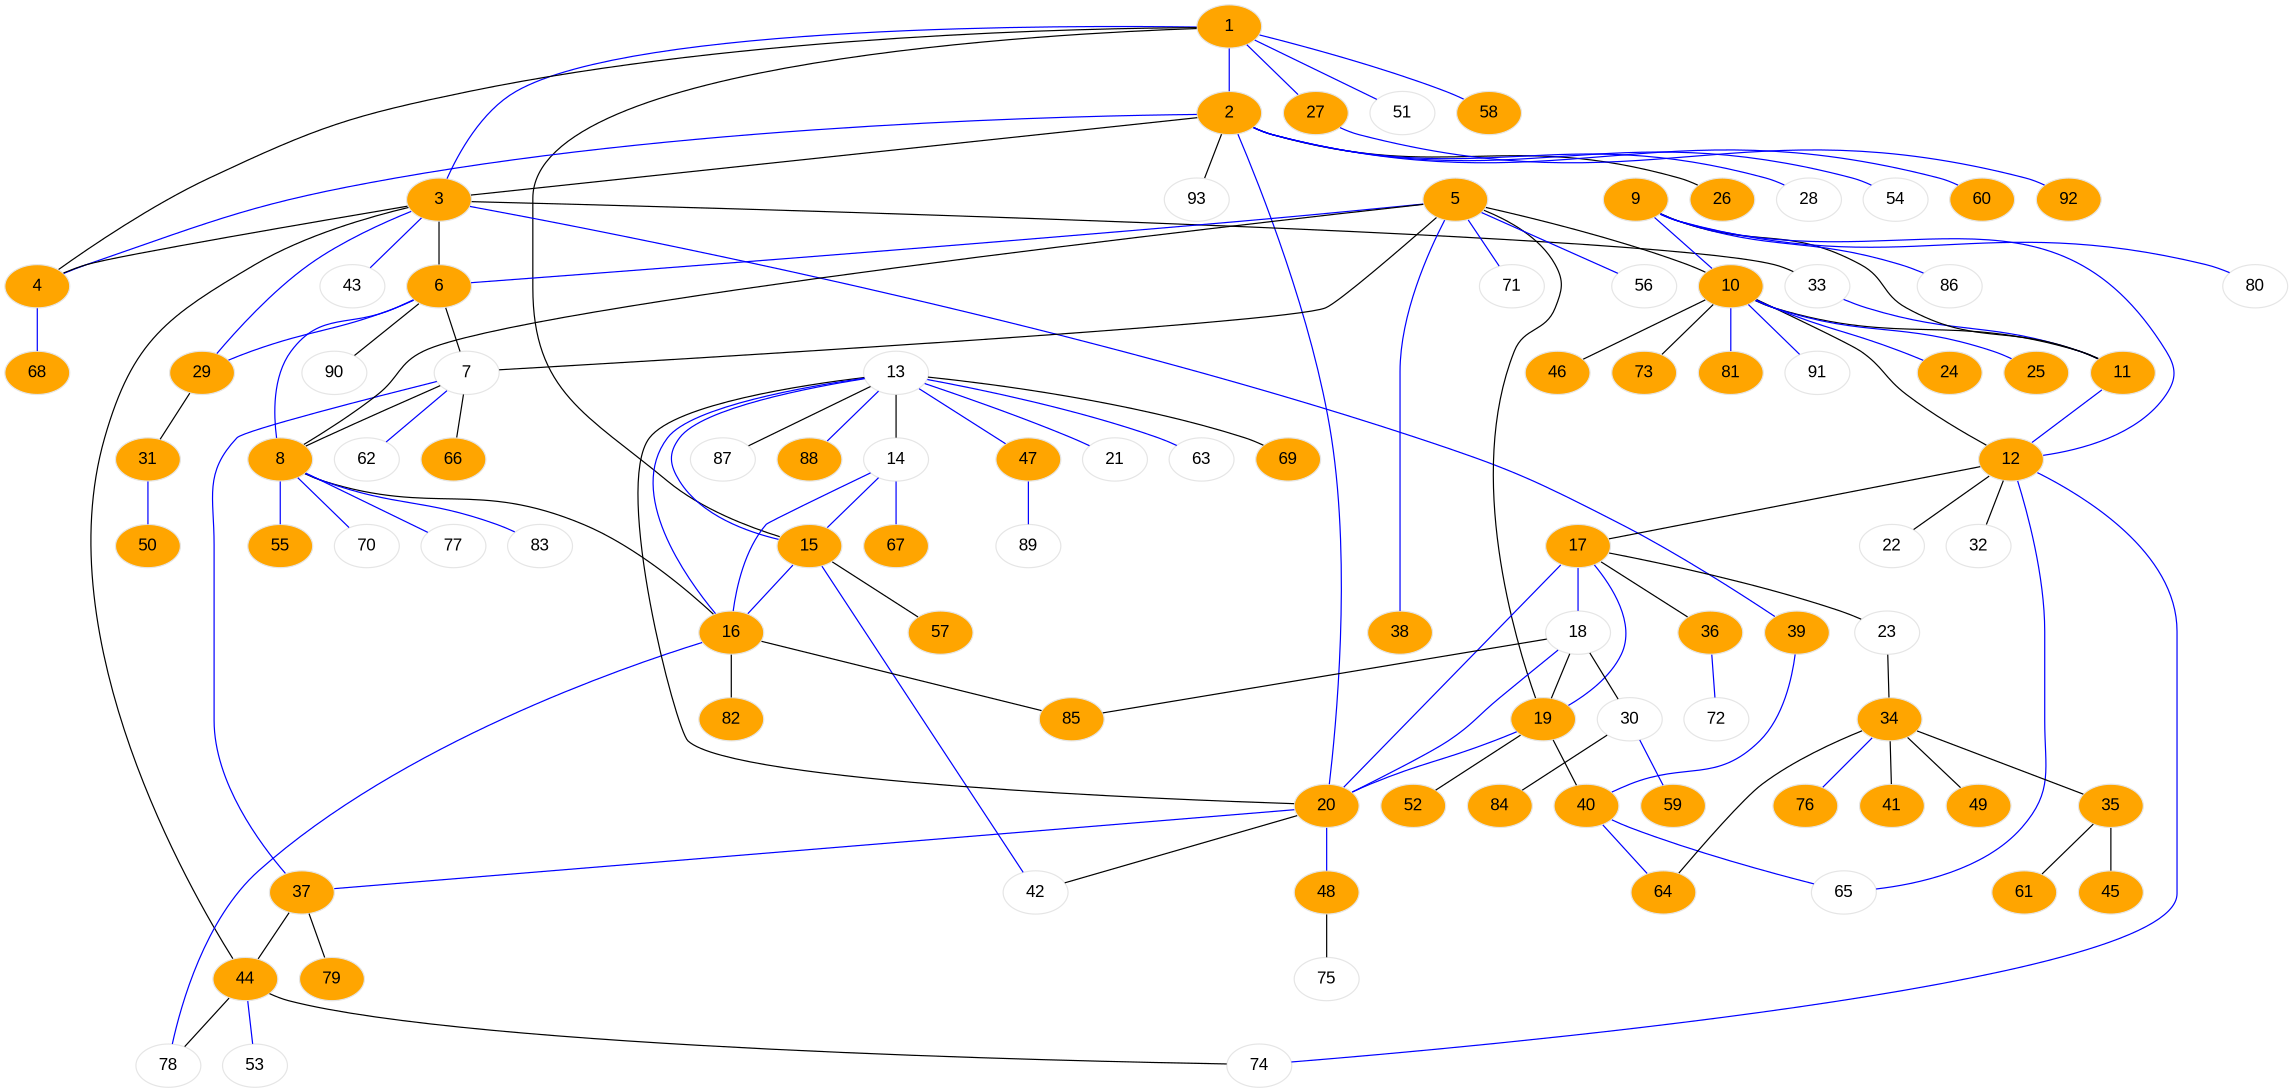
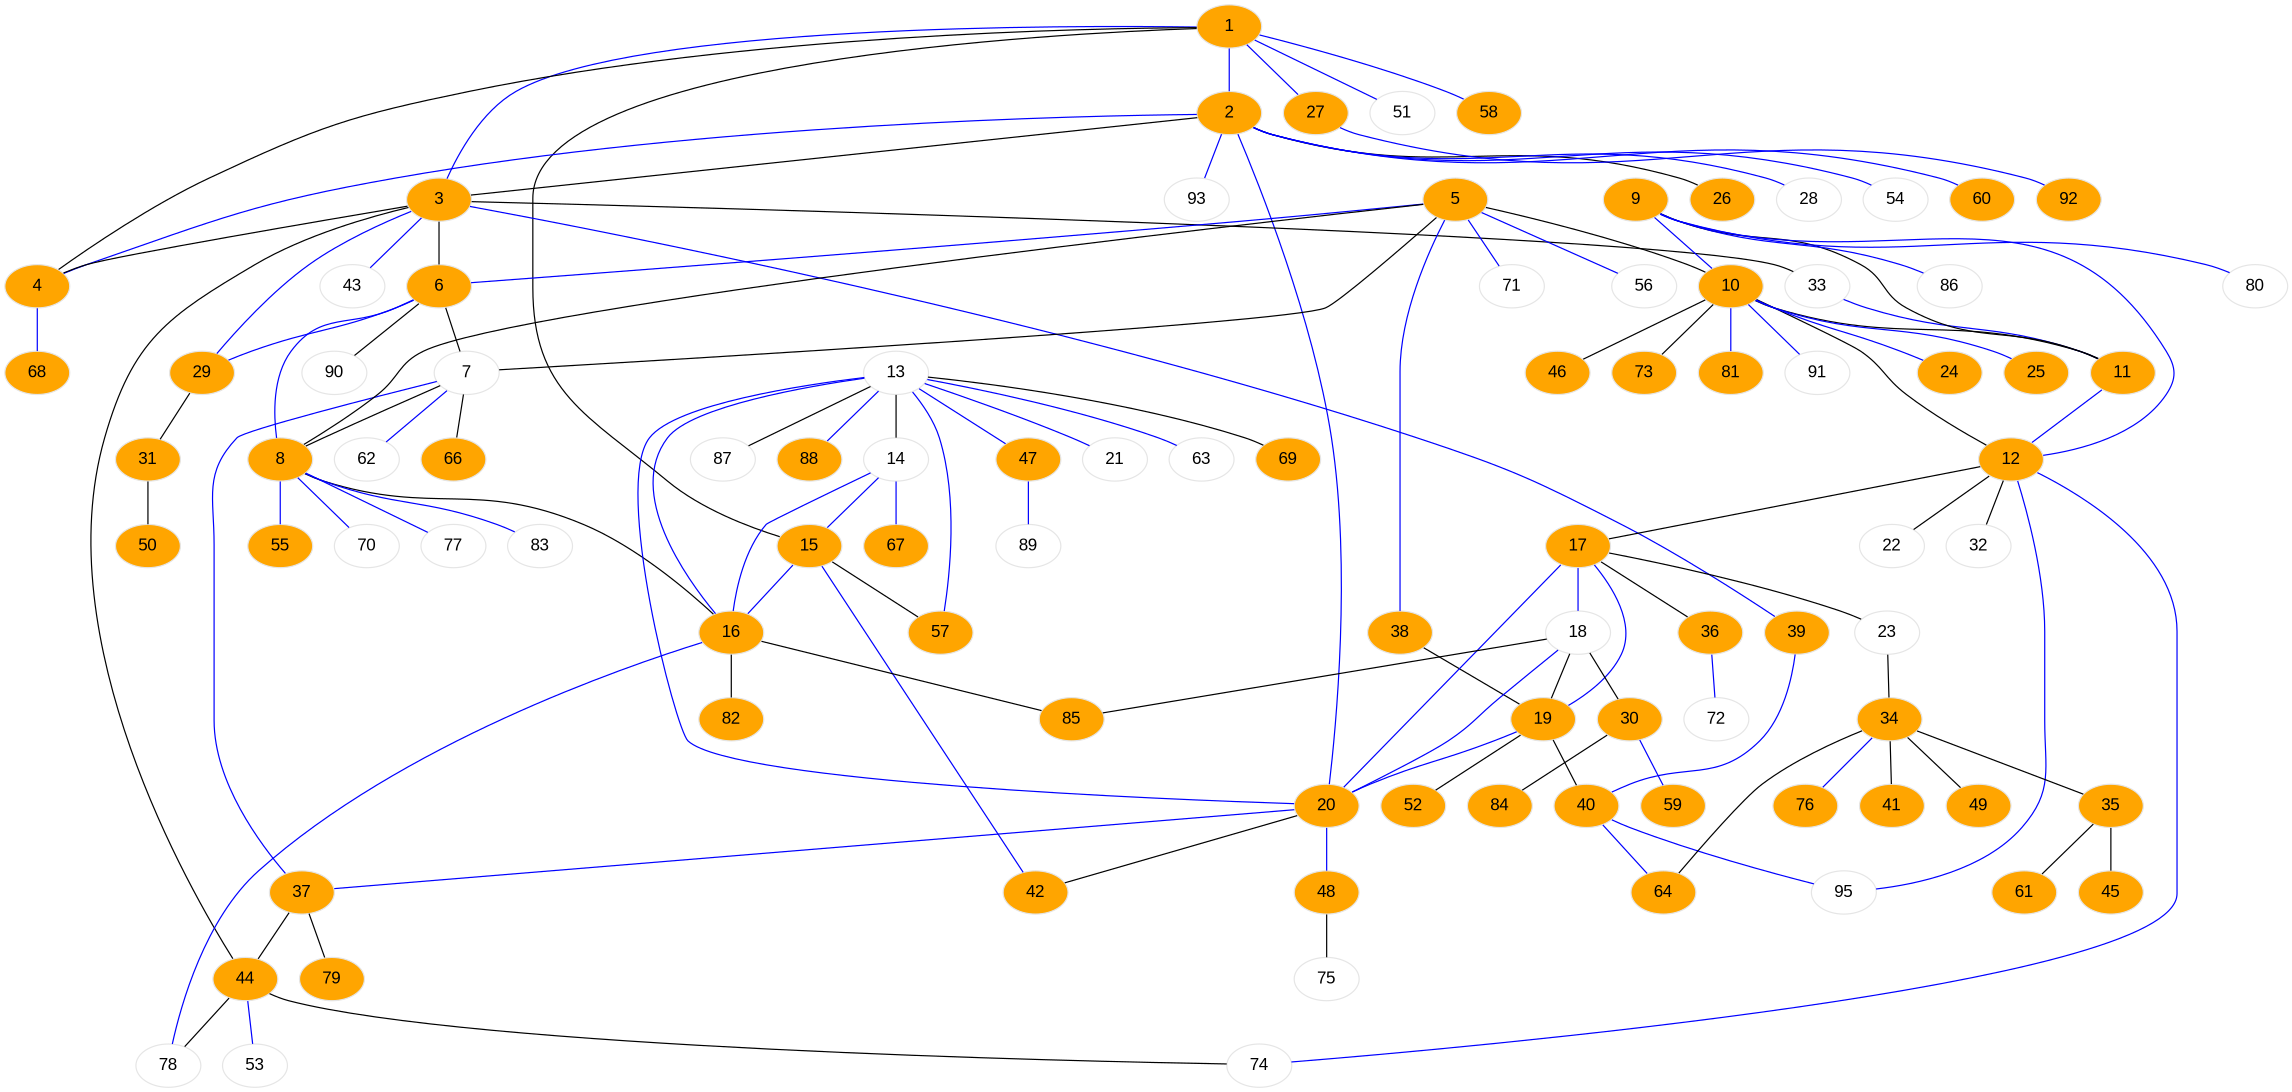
edge "2" -- "93": color black -> blue
edge "5" -- "19": now "38" -- "19"
edge "13" -- "15": now "13" -- "57"
edge "31" -- "50": color blue -> black
node "30": fillcolor white -> orange
edge "13" -- "20": color black -> blue
node "42": fillcolor white -> orange
node "65": label "65" -> "95"
